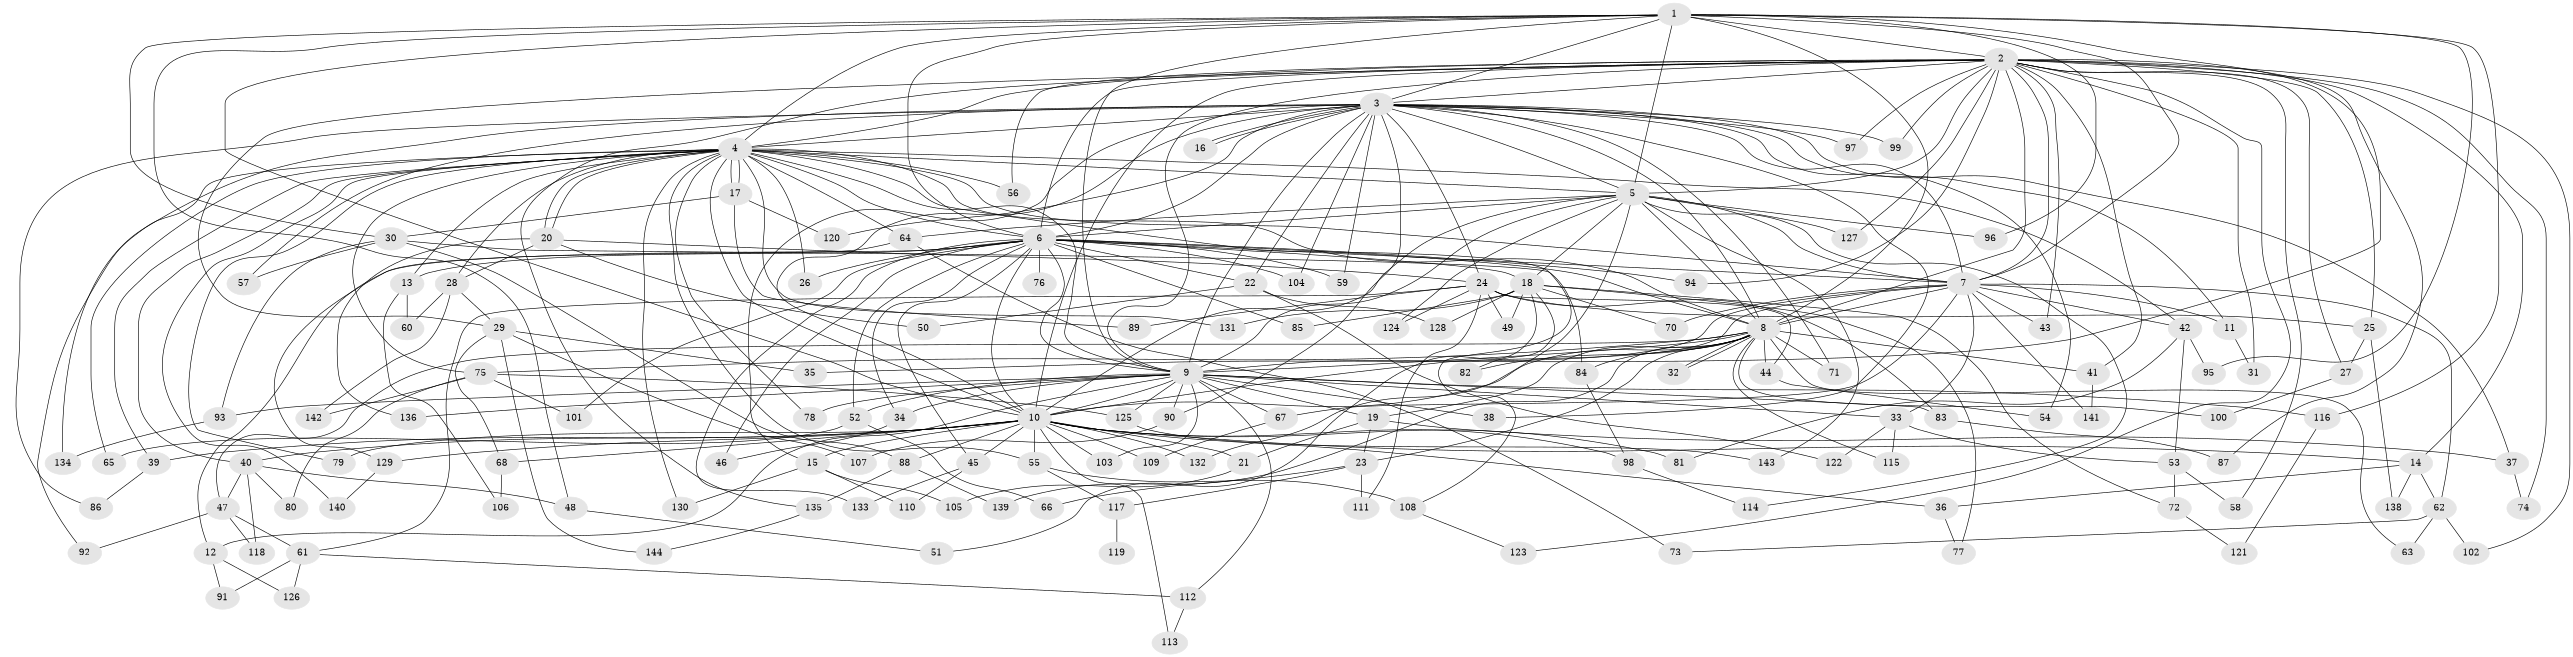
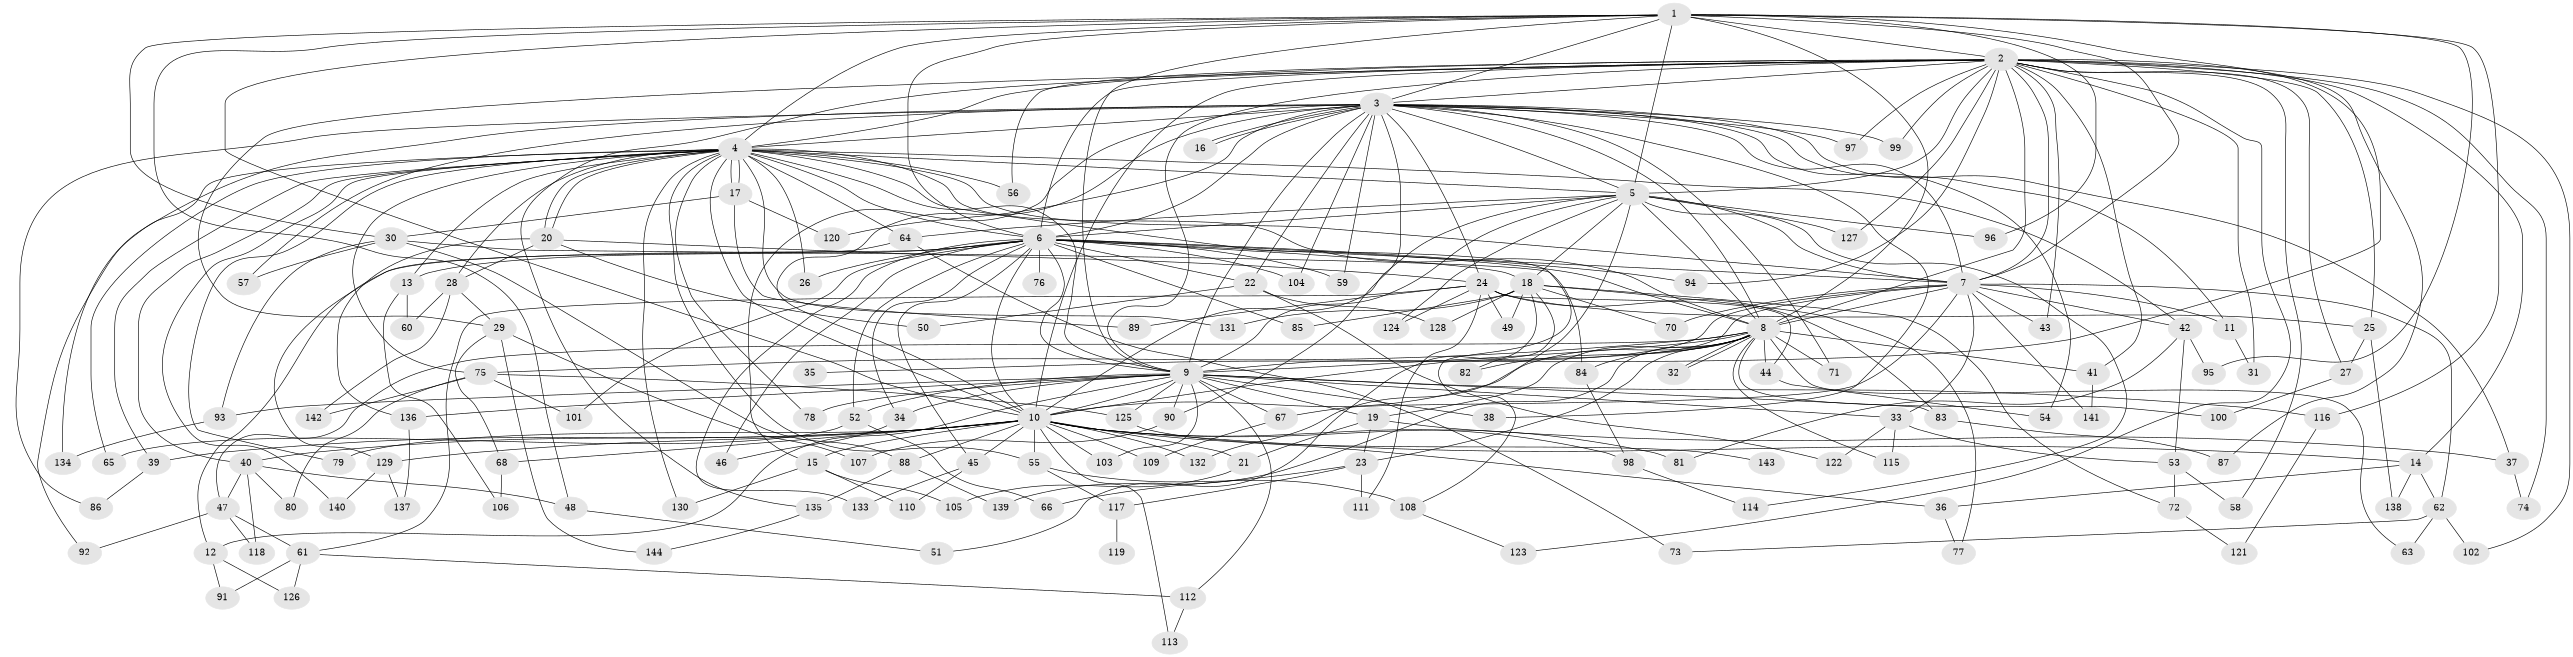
edge "5" -- "143": removed
edge "29" -- "35": removed
node "137": added
